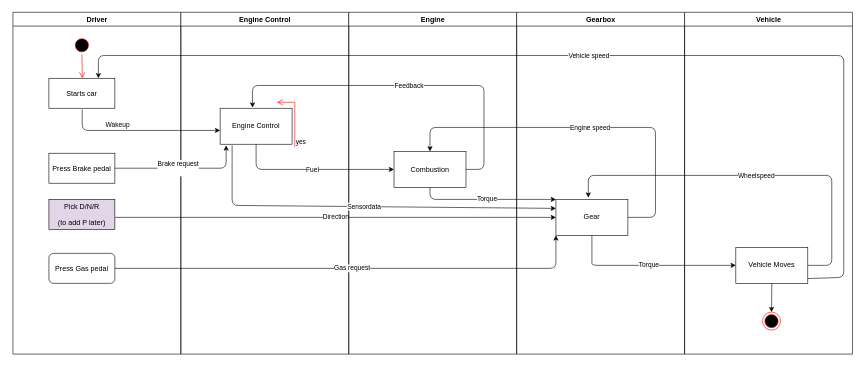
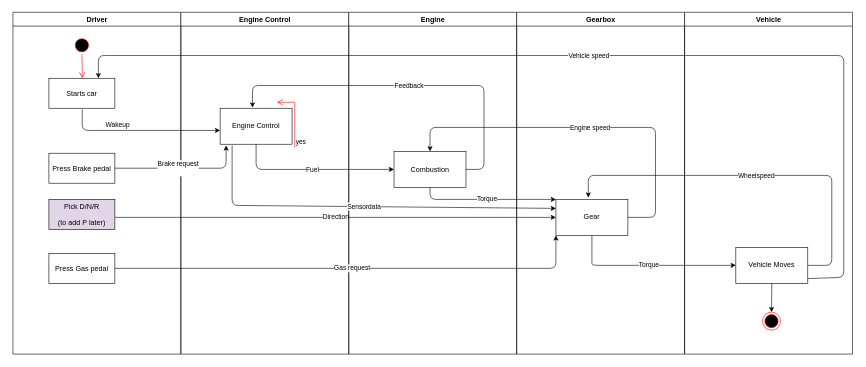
node "Press Gas pedal": shape rounded rectangle -> rectangle
